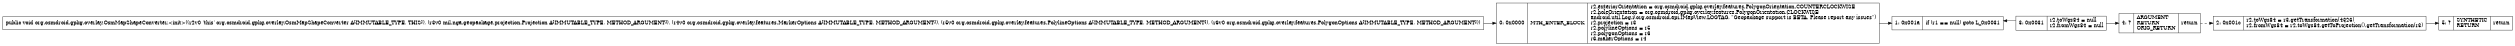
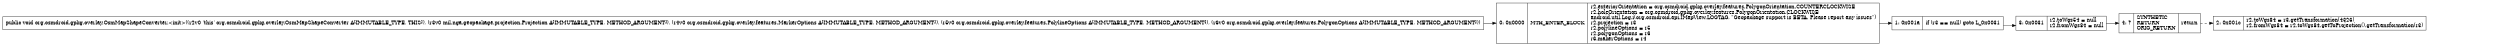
node "4: ?": text "ARGUMENT" -> "SYNTHETIC"
node "3: 0x0031": text "r2.toWgs84 = null" -> "r2.toWgs54 = null"
edge "3: 0x0031" -> "1: 0x001a": reversed
node "1: 0x001a": text "if (r1 == null) goto L_0x0031" -> "if (r3 == null) goto L_0x0031"
node "5: ?": removed
